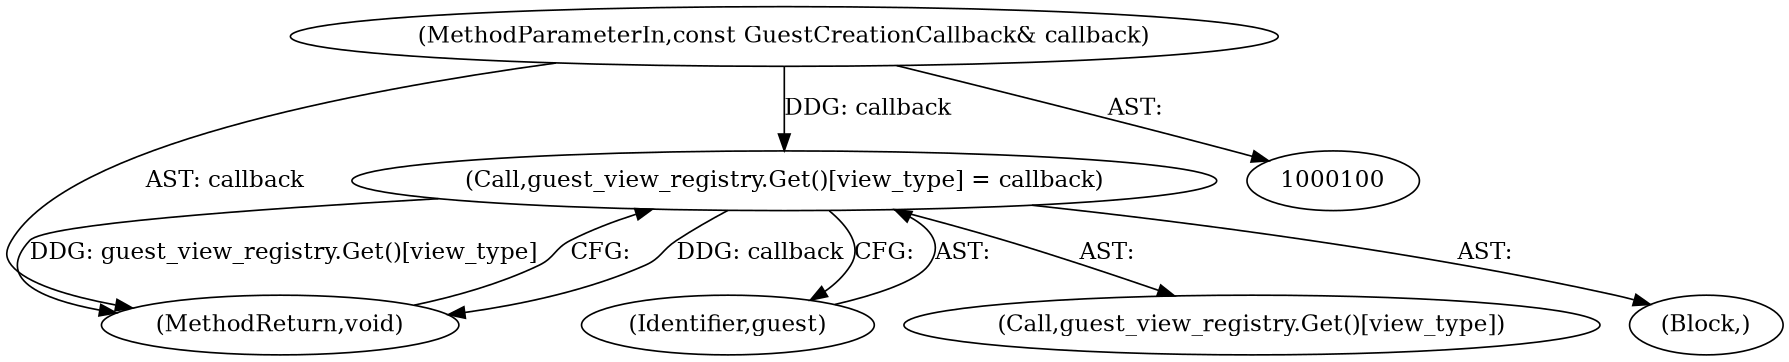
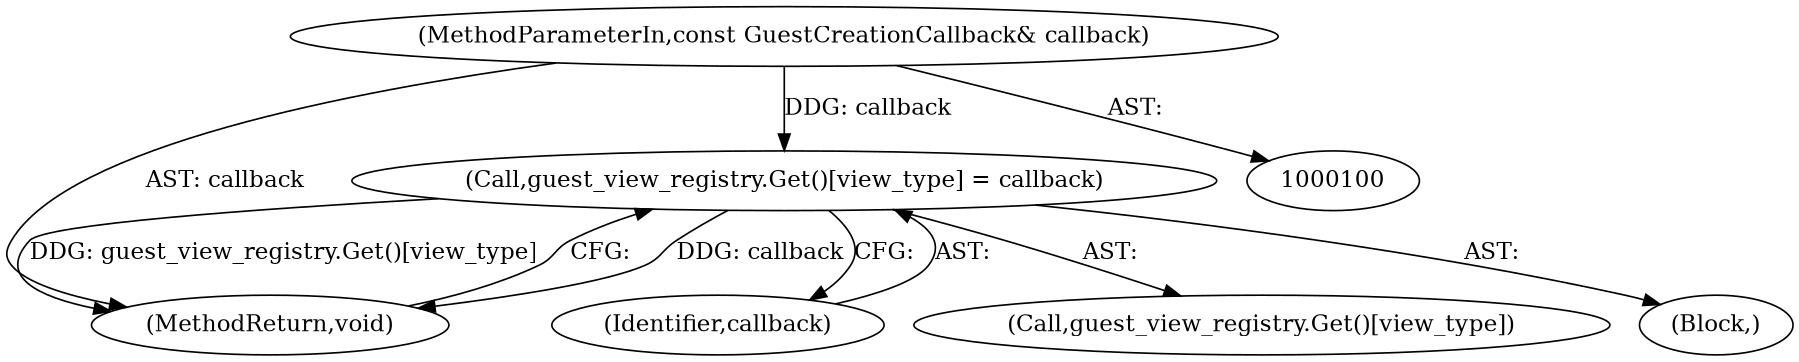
node "(Identifier,guest)": label "(Identifier,guest)" -> "(Identifier,callback)"
